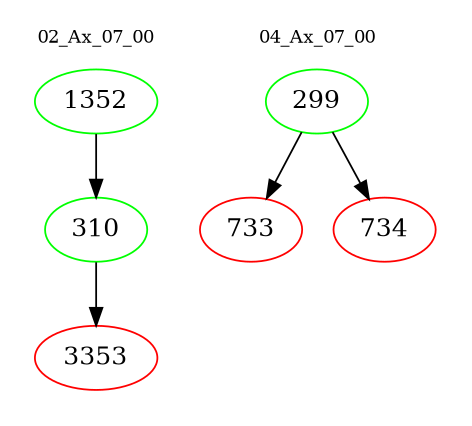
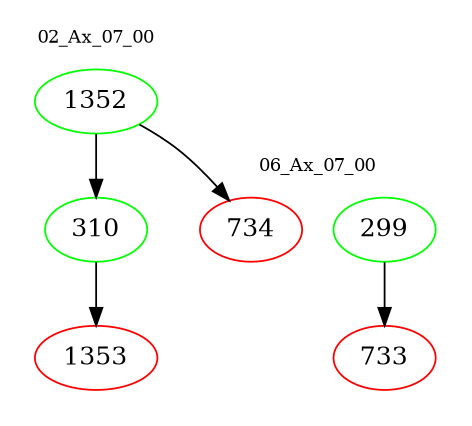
cluster "04_Ax_07_00": label "04_Ax_07_00" -> "06_Ax_07_00"
edge "299" -> "734": now "1352" -> "734"
node "3353": label "3353" -> "1353"
